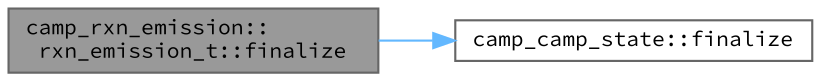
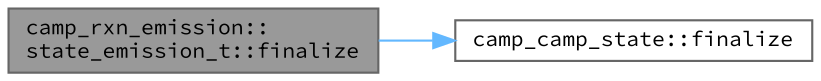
node "camp_rxn_emission:: rxn_emission_t::finalize": label "camp_rxn_emission:: rxn_emission_t::finalize" -> "camp_rxn_emission:: state_emission_t::finalize"
